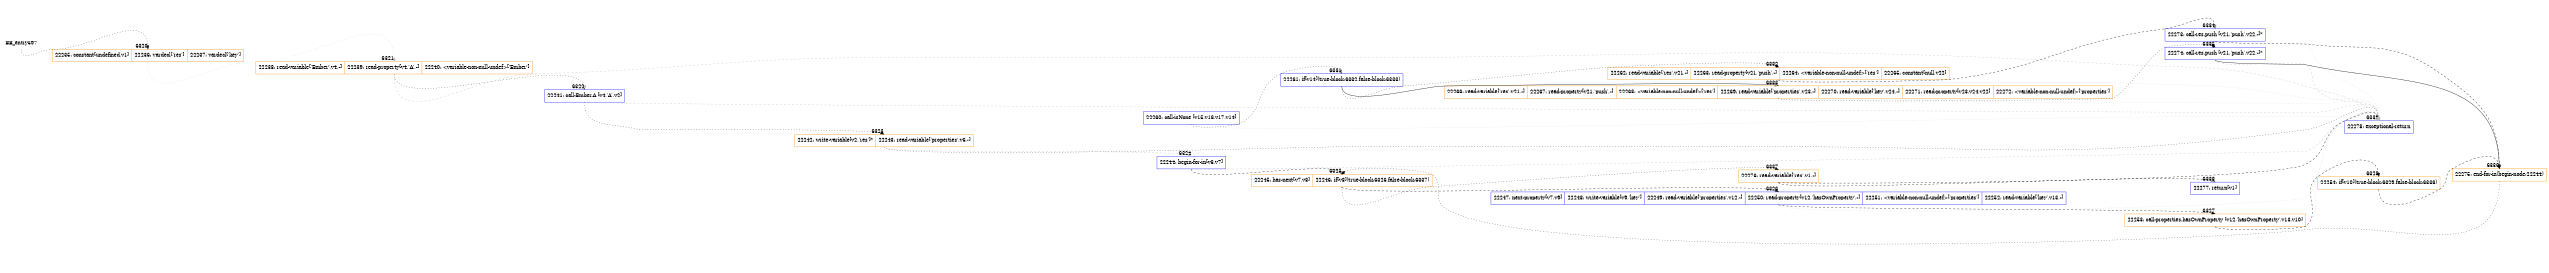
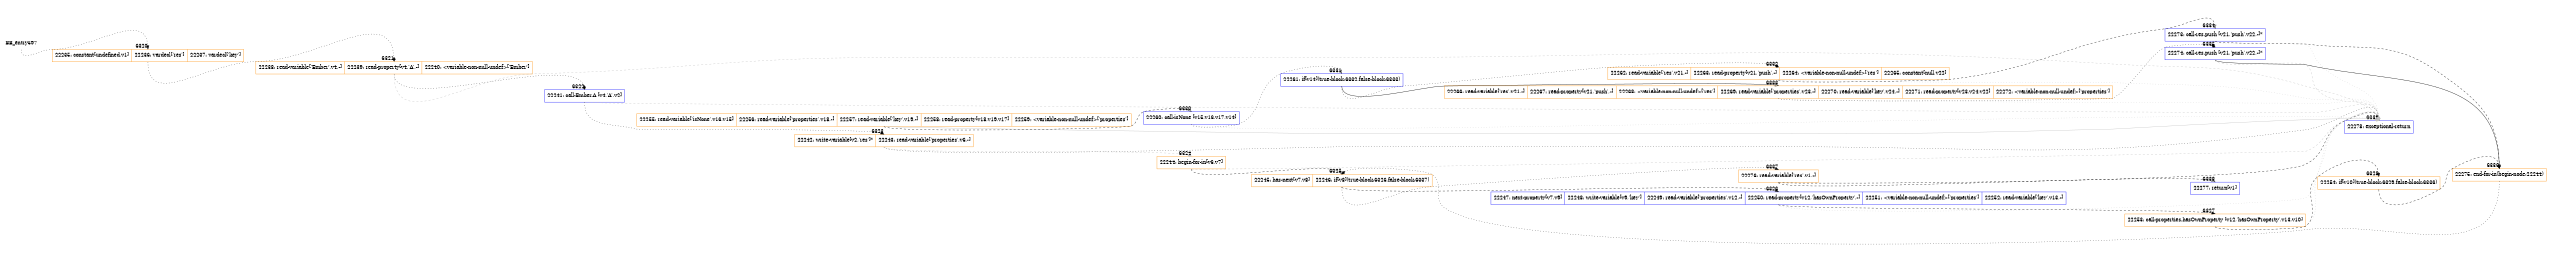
edge "22235: constant[undefined,v1]" -> "22238: read-variable['Ember',v4,-]": color gray -> black
edge "22238: read-variable['Ember',v4,-]" -> "22241: call-Ember.A [v4,'A',v2]": arrowhead onormal -> diamond
node "22255: read-variable['isNone',v16,v15]": added
node "22244: begin-for-in[v6,v7]": color blue -> darkorange
